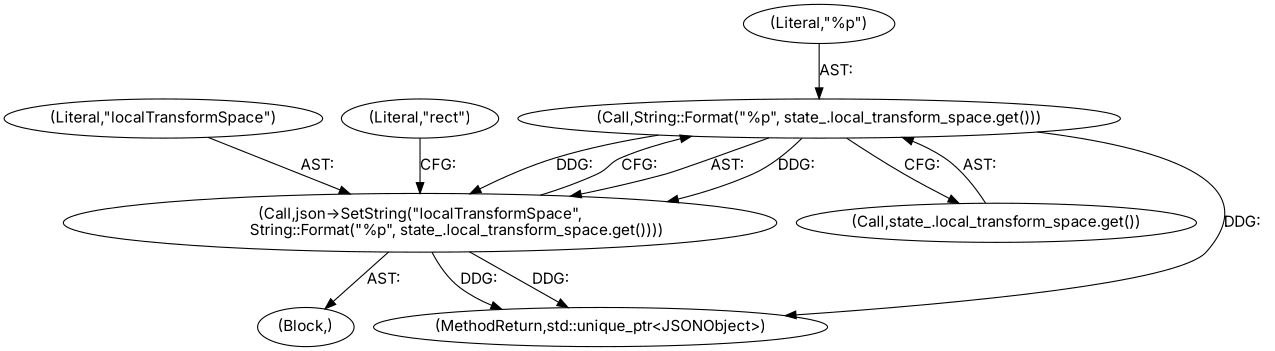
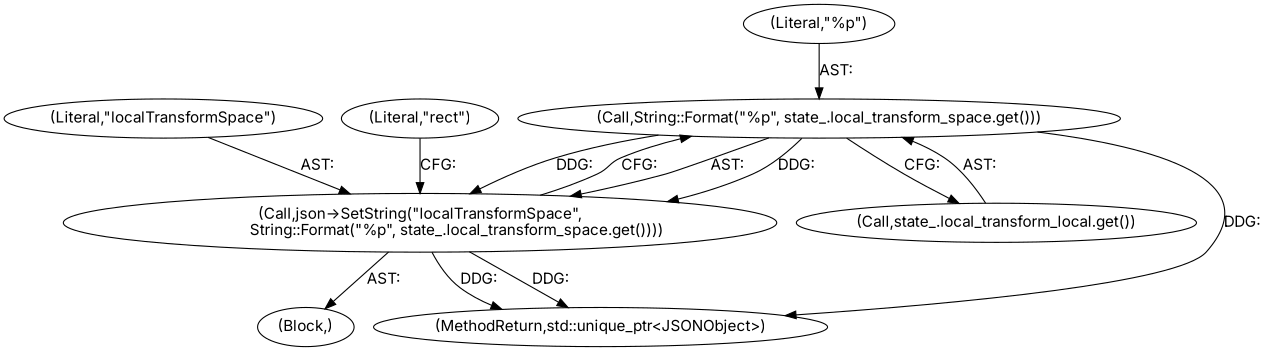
node "(Call,state_.local_transform_space.get())": label "(Call,state_.local_transform_space.get())" -> "(Call,state_.local_transform_local.get())"
